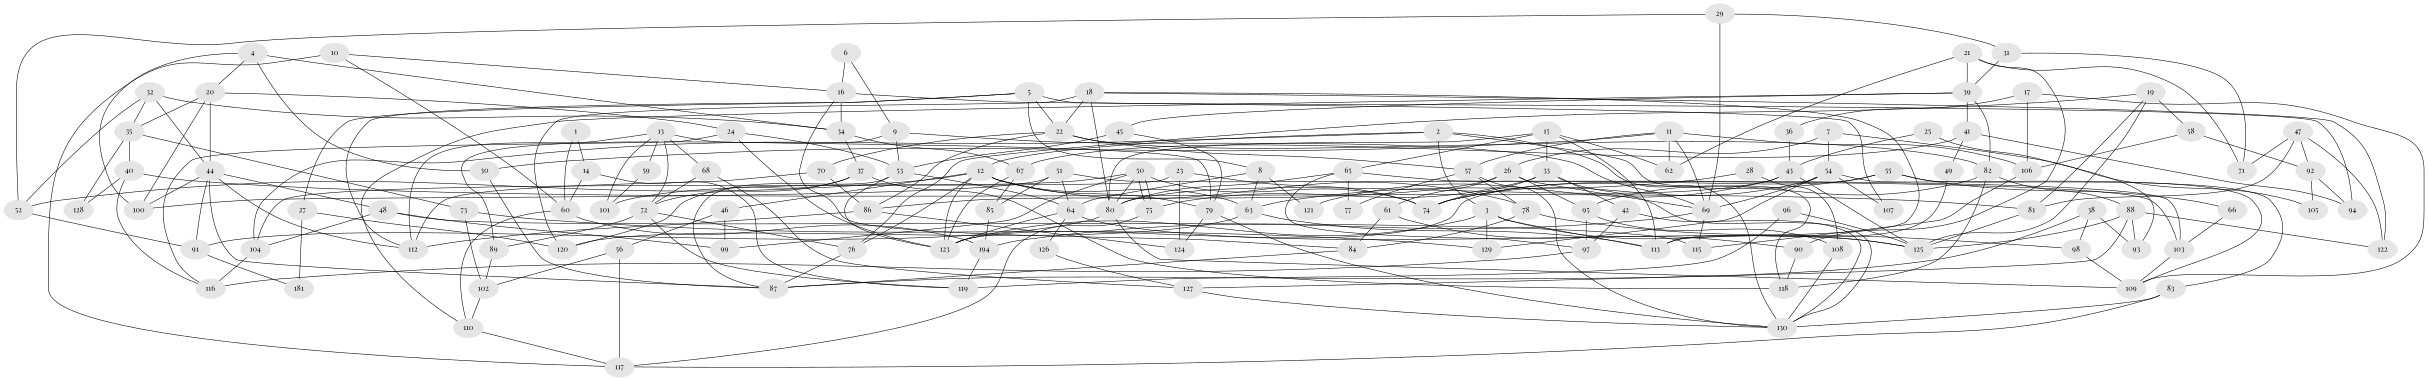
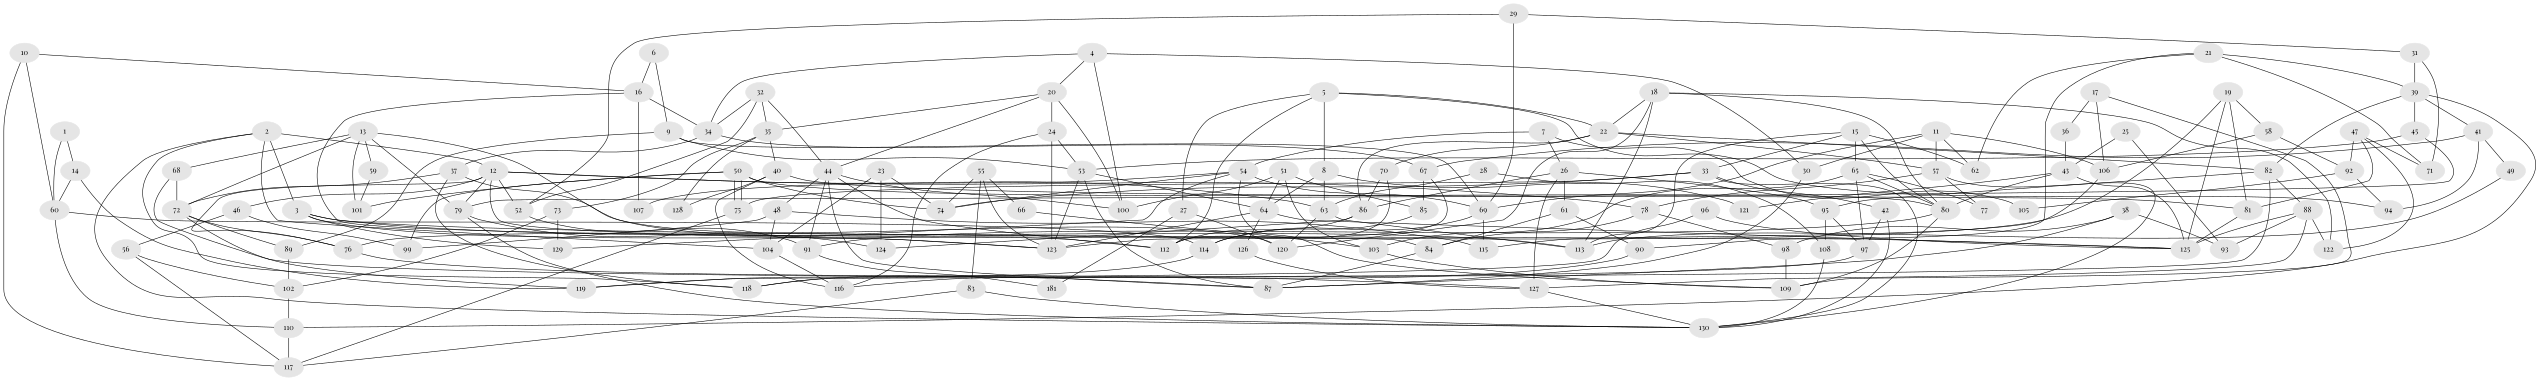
edge "26" -- "69": now "26" -- "127"
node "194": label "194" -> "114"
